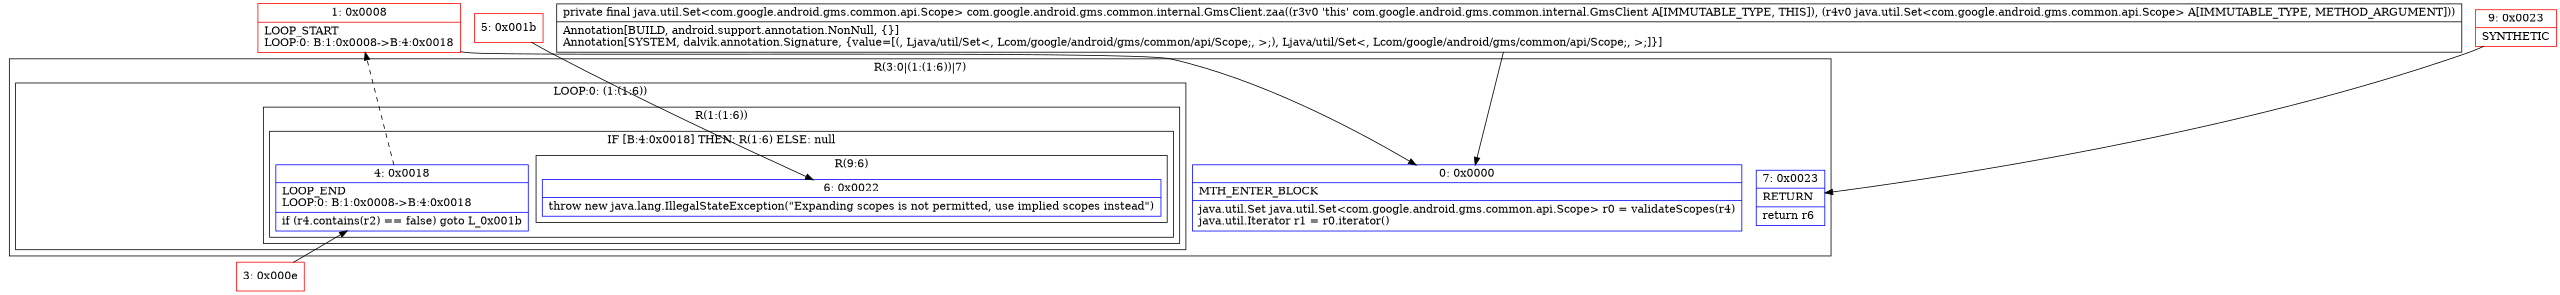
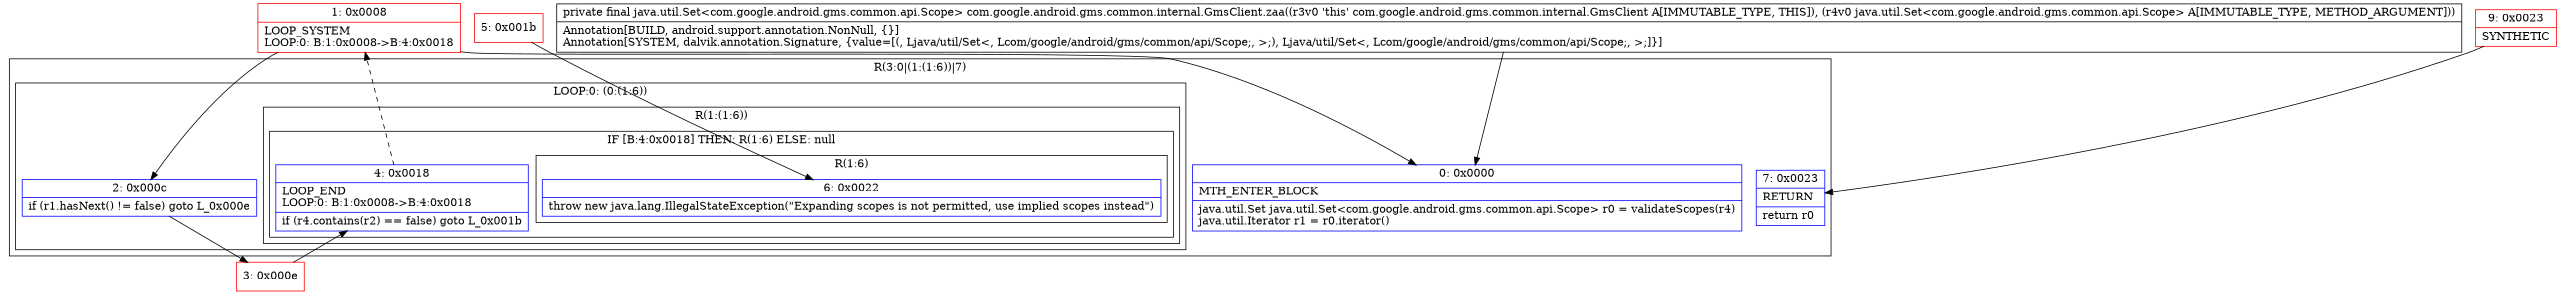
node "1: 0x0008": text "LOOP_START" -> "LOOP_SYSTEM"
cluster "LOOP:0: (1:(1:6))": label "LOOP:0: (1:(1:6))" -> "LOOP:0: (0:(1:6))"
cluster "R(9:6)": label "R(9:6)" -> "R(1:6)"
node "2: 0x000c": added
node "7: 0x0023": text "return r6" -> "return r0"
